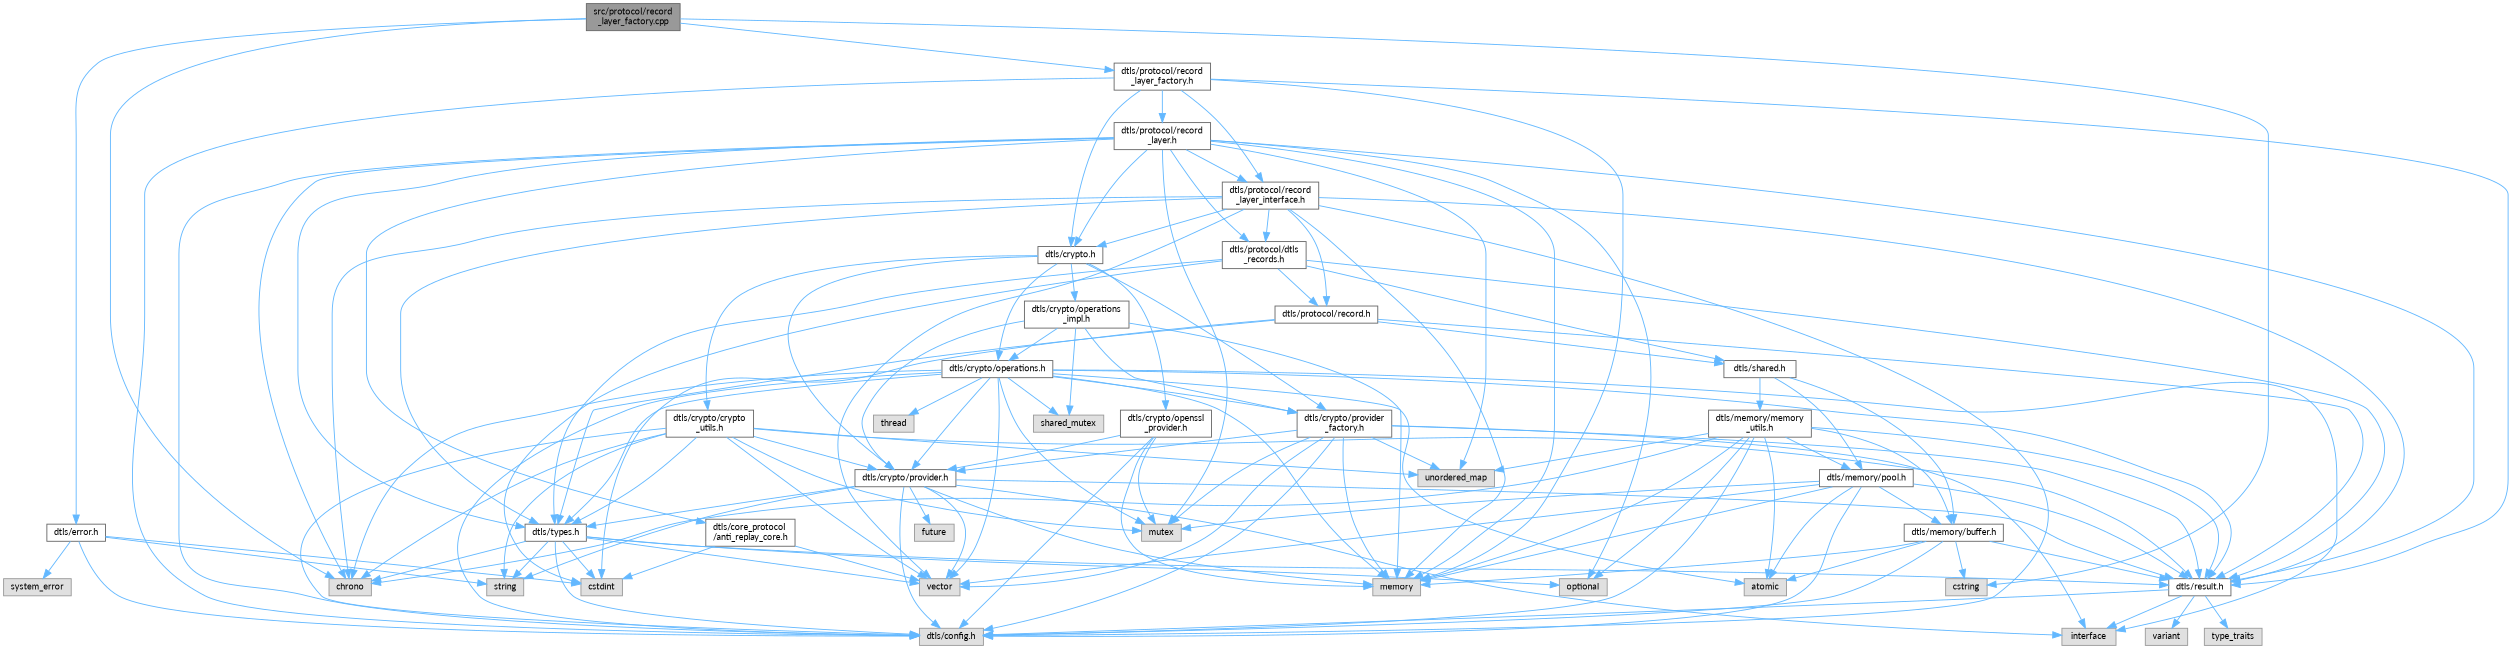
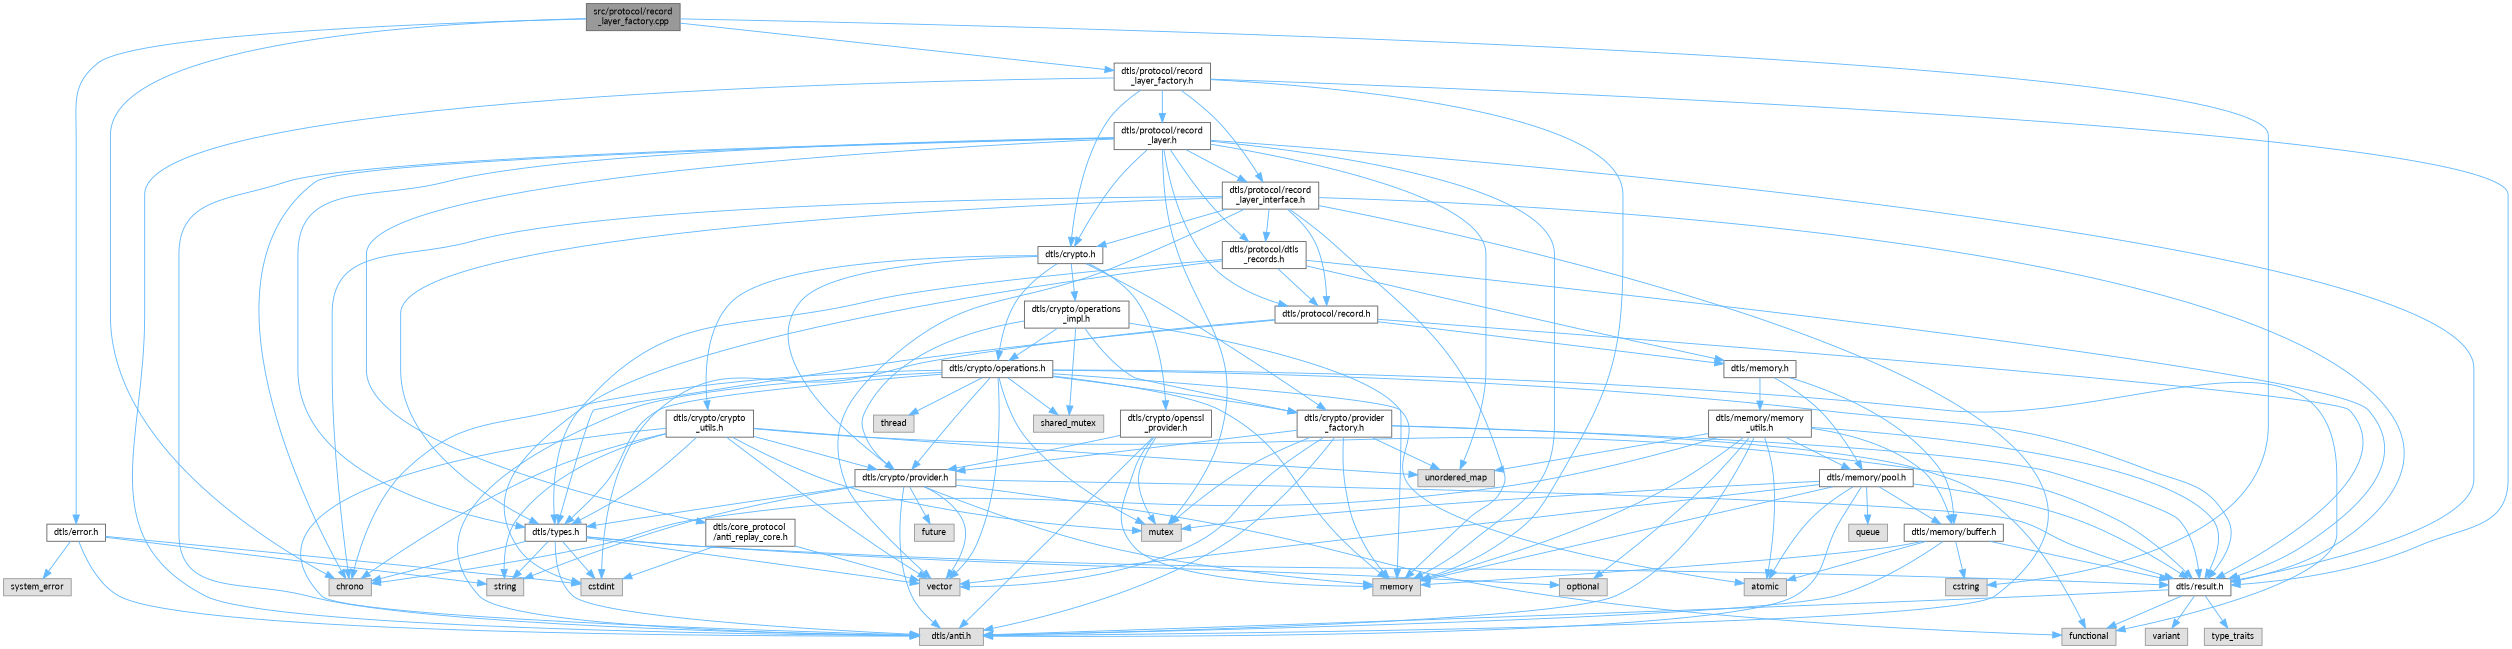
edge "dtls/protocol/record _layer.h" -> "optional": now "dtls/protocol/record _layer.h" -> "dtls/protocol/record.h"
node "dtls/shared.h": label "dtls/shared.h" -> "dtls/memory.h"
node "queue": added
node "dtls/config.h": label "dtls/config.h" -> "dtls/anti.h"
node "interface": label "interface" -> "functional"
